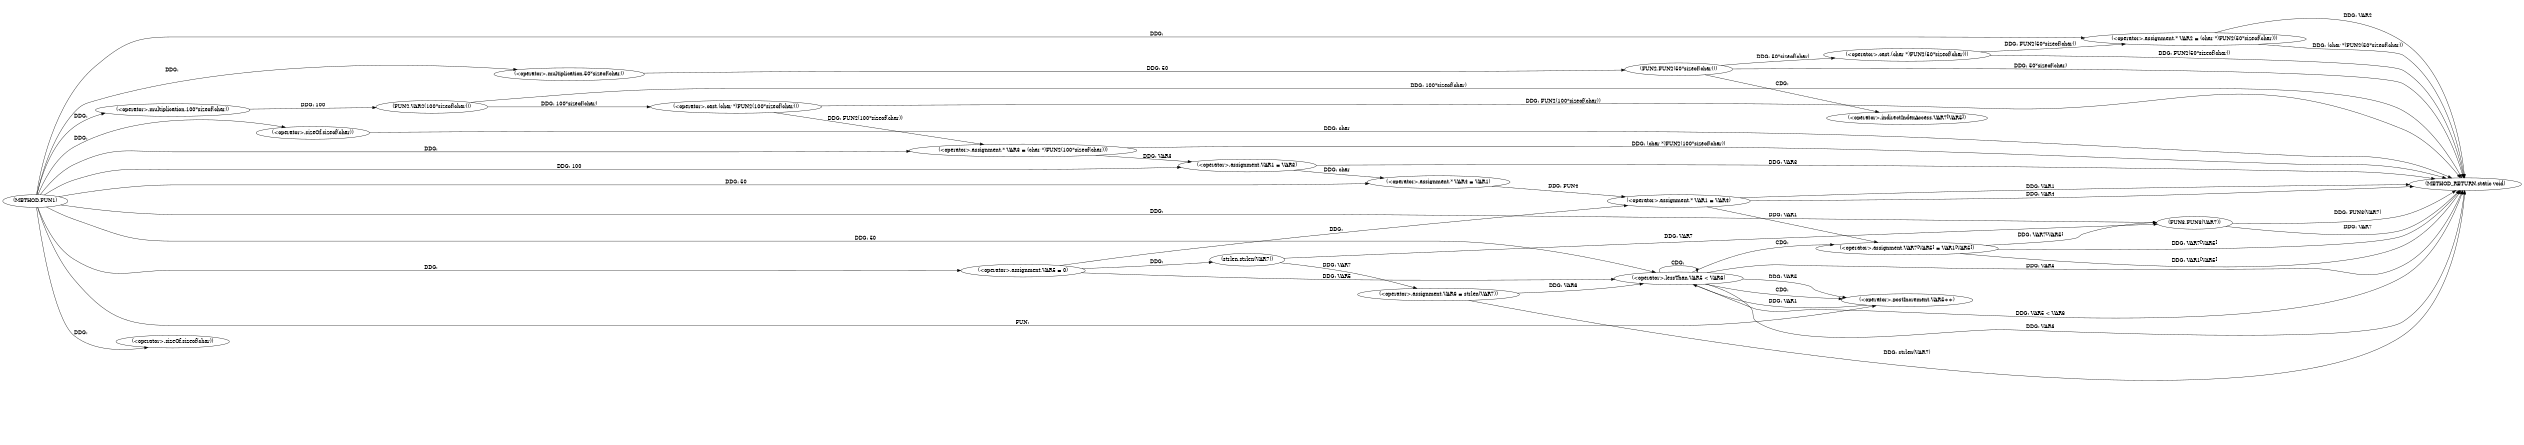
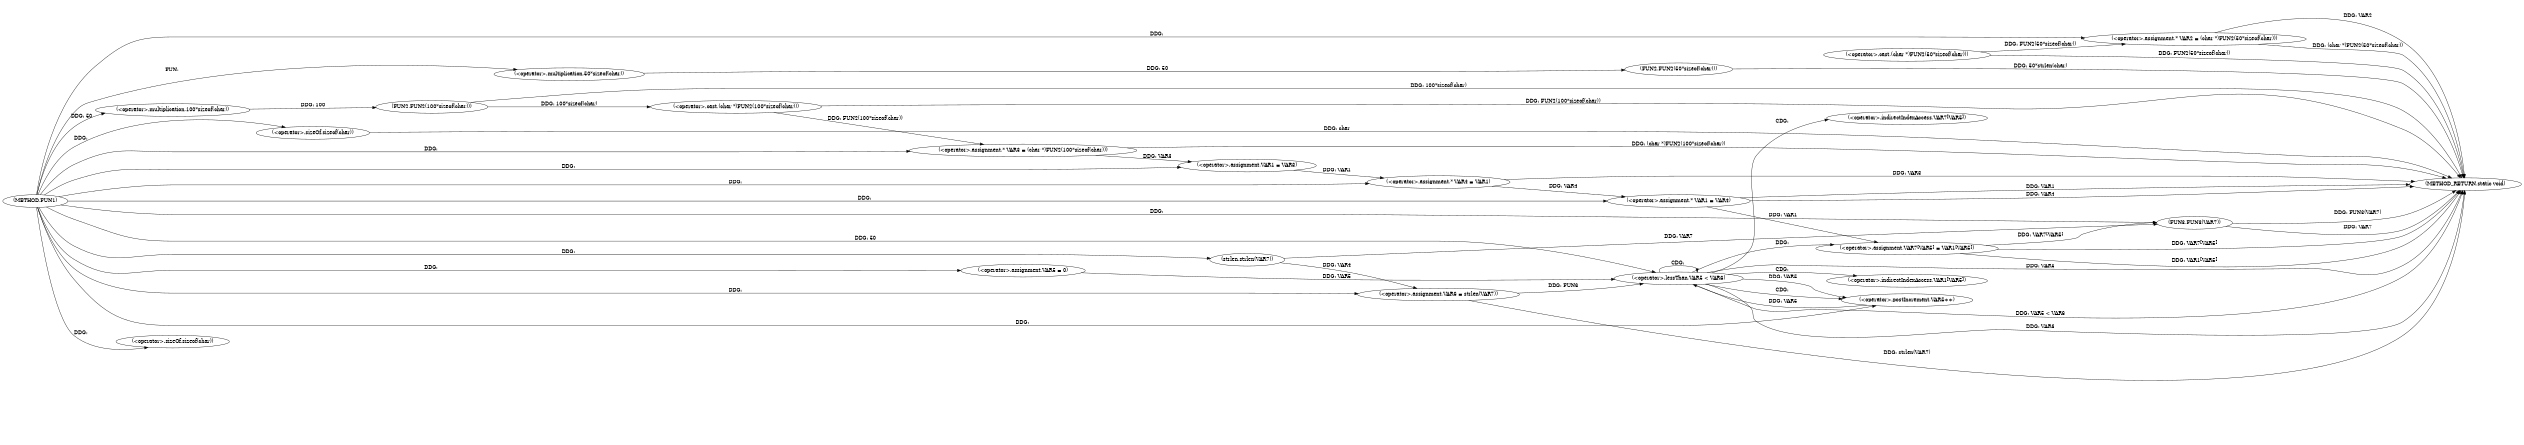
edge "(FUN2,FUN2(50*sizeof(char)))" -> "(<operator>.cast,(char *)FUN2(50*sizeof(char)))": removed, label "DDG: 50*sizeof(char)"
edge "(FUN2,FUN2(50*sizeof(char)))" -> "(METHOD_RETURN,static void)": label "DDG: 50*sizeof(char)" -> "DDG: 50*strlen(char)"
edge "(METHOD,FUN1)" -> "(<operator>.multiplication,50*sizeof(char))": label "DDG: " -> "FUN: "
edge "(FUN2,FUN2(50*sizeof(char)))" -> "(<operator>.indirectIndexAccess,VAR7[VAR5])": now "(<operator>.lessThan,VAR5 < VAR6)" -> "(<operator>.indirectIndexAccess,VAR7[VAR5])"
node "(FUN2,VAR2(100*sizeof(char)))": label "(FUN2,VAR2(100*sizeof(char)))" -> "(FUN2,FUN2(100*sizeof(char)))"
edge "(METHOD,FUN1)" -> "(<operator>.multiplication,100*sizeof(char))": label "DDG: " -> "DDG: 50"
edge "(<operator>.assignment,VAR1 = VAR3)" -> "(METHOD_RETURN,static void)": now "(<operator>.assignment,* VAR4 = VAR1)" -> "(METHOD_RETURN,static void)"
edge "(METHOD,FUN1)" -> "(<operator>.assignment,VAR1 = VAR3)": label "DDG: 100" -> "DDG: "
edge "(<operator>.assignment,VAR1 = VAR3)" -> "(<operator>.assignment,* VAR4 = VAR1)": label "DDG: char" -> "DDG: VAR1"
edge "(METHOD,FUN1)" -> "(<operator>.assignment,* VAR4 = VAR1)": label "DDG: 50" -> "DDG: "
edge "(<operator>.assignment,* VAR4 = VAR1)" -> "(<operator>.assignment,* VAR1 = VAR4)": label "DDG: FUN4" -> "DDG: VAR4"
edge "(<operator>.assignment,VAR5 = 0)" -> "(<operator>.assignment,* VAR1 = VAR4)": now "(METHOD,FUN1)" -> "(<operator>.assignment,* VAR1 = VAR4)"
edge "(<operator>.lessThan,VAR5 < VAR6)" -> "(<operator>.assignment,VAR7[VAR5] = VAR1[VAR5])": label "CDG: " -> "DDG: "
edge "(<operator>.assignment,VAR5 = 0)" -> "(strlen,strlen(VAR7))": now "(METHOD,FUN1)" -> "(strlen,strlen(VAR7))"
edge "(strlen,strlen(VAR7))" -> "(<operator>.assignment,VAR6 = strlen(VAR7))": label "DDG: VAR7" -> "DDG: VAR4"
node "(<operator>.indirectIndexAccess,VAR1[VAR5])": added
edge "(<operator>.assignment,VAR6 = strlen(VAR7))" -> "(<operator>.lessThan,VAR5 < VAR6)": label "DDG: VAR6" -> "DDG: FUN6"
edge "(METHOD,FUN1)" -> "(<operator>.assignment,VAR6 = strlen(VAR7))": added, label "DDG:"
edge "(<operator>.postIncrement,VAR5++)" -> "(<operator>.lessThan,VAR5 < VAR6)": label "DDG: VAR1" -> "DDG: VAR5"
edge "(METHOD,FUN1)" -> "(<operator>.postIncrement,VAR5++)": label "FUN: " -> "DDG: "
